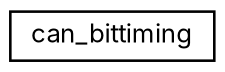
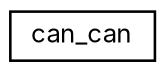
node "can_bittiming": label "can_bittiming" -> "can_can"
